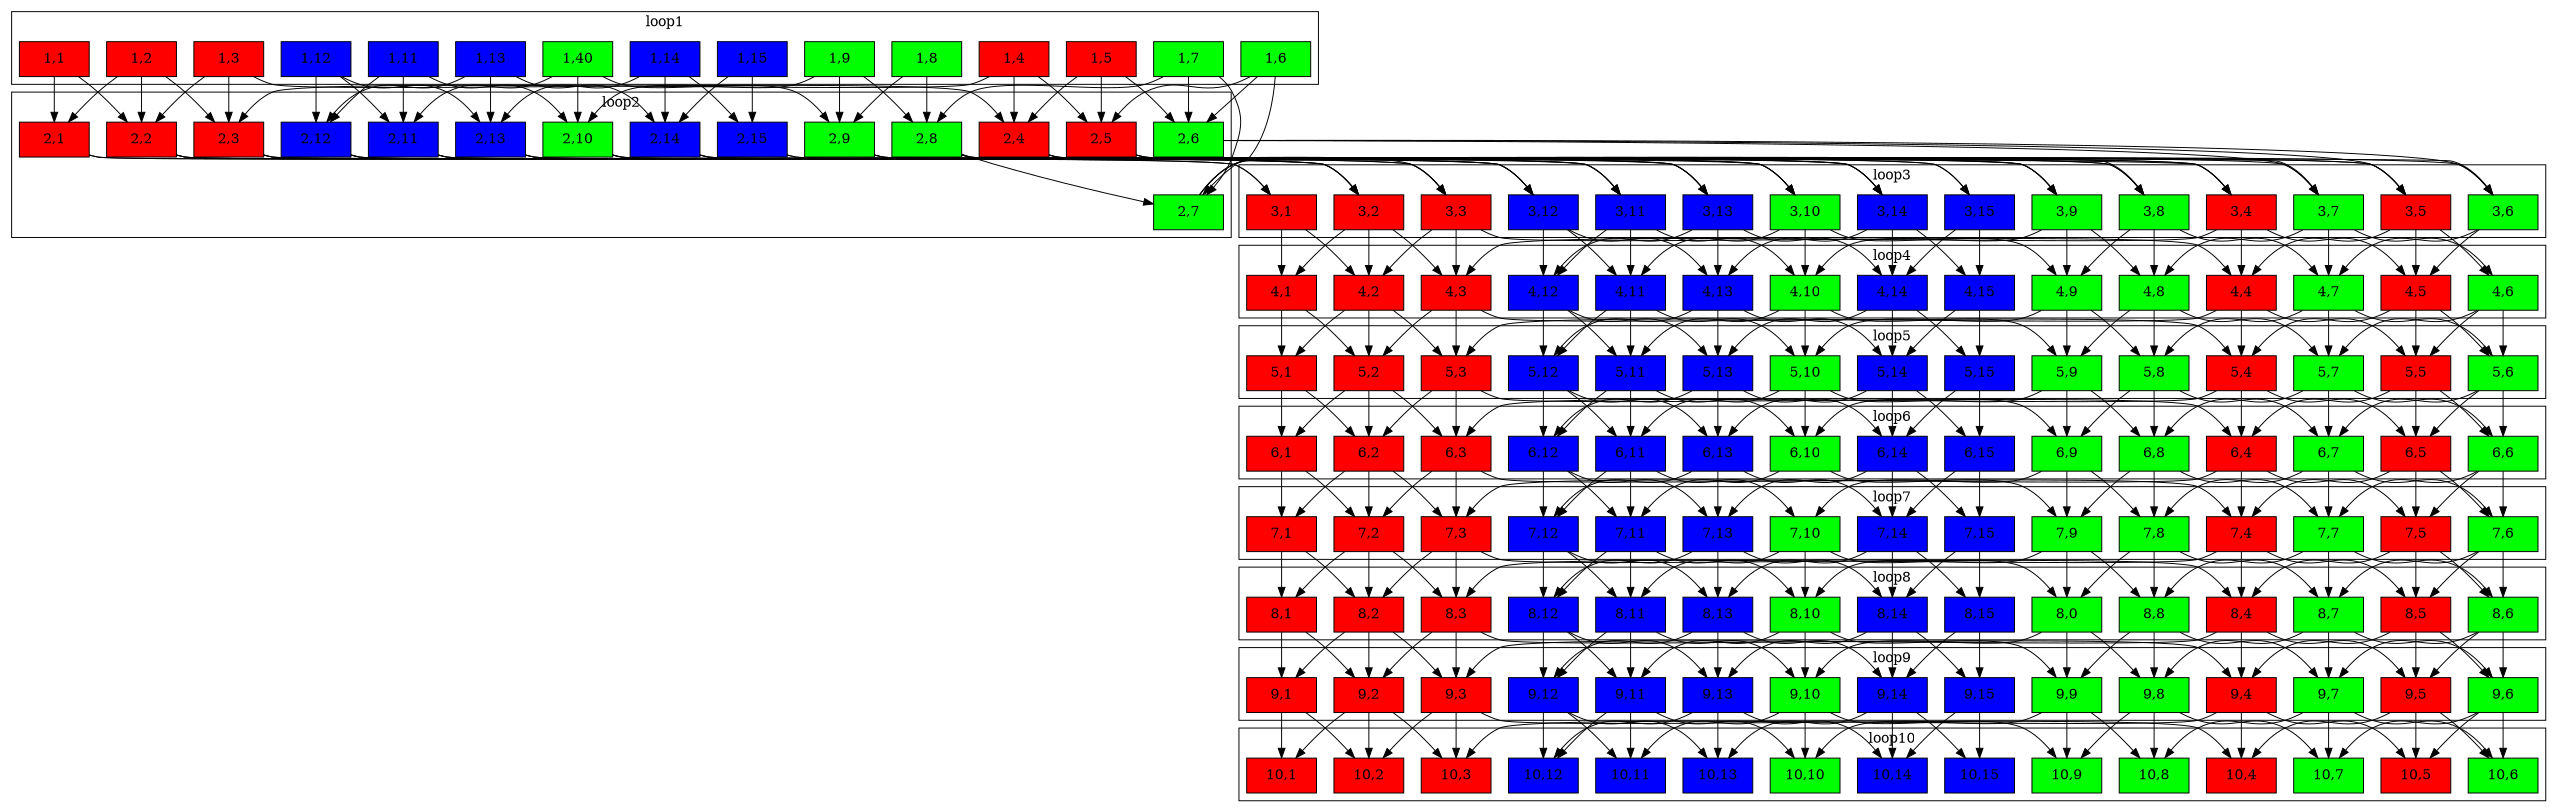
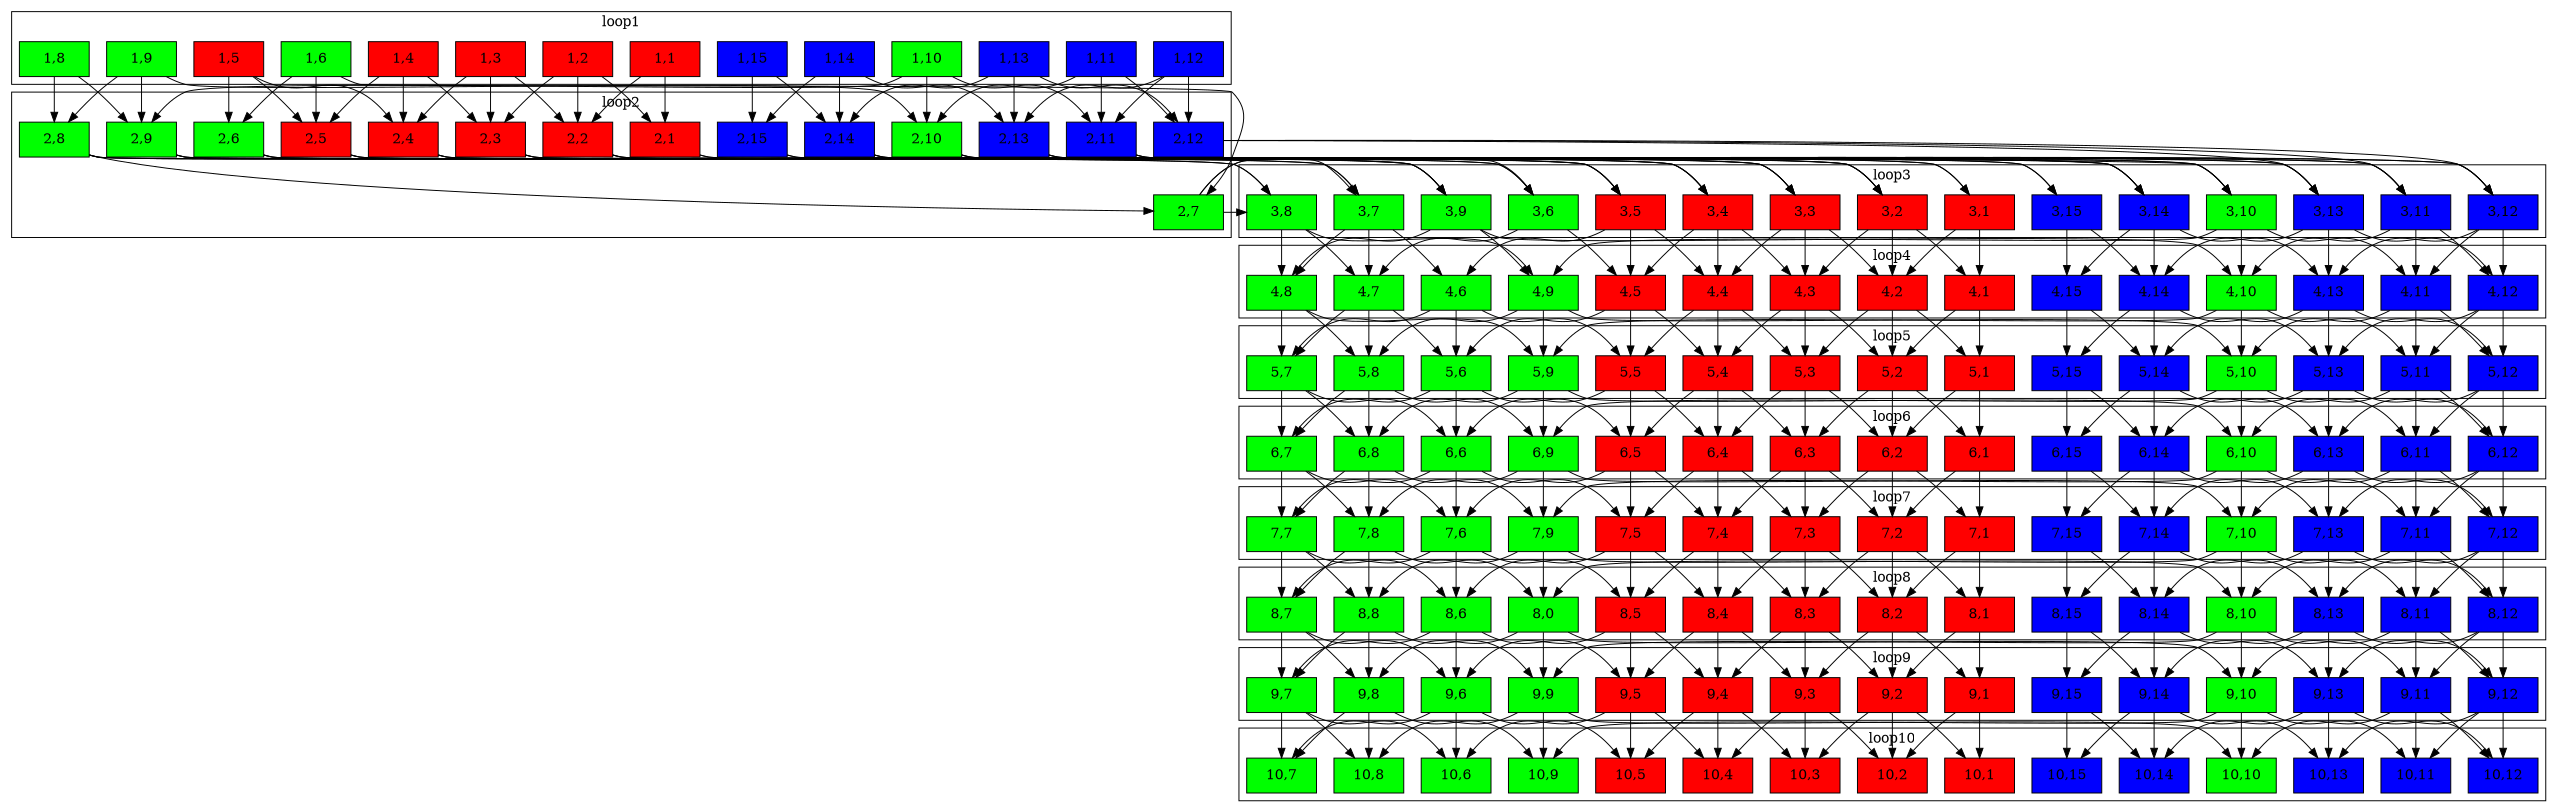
node "1,40": label "1,40" -> "1,10"
node "1,7": removed
edge "6,10" -> "7,10": added
